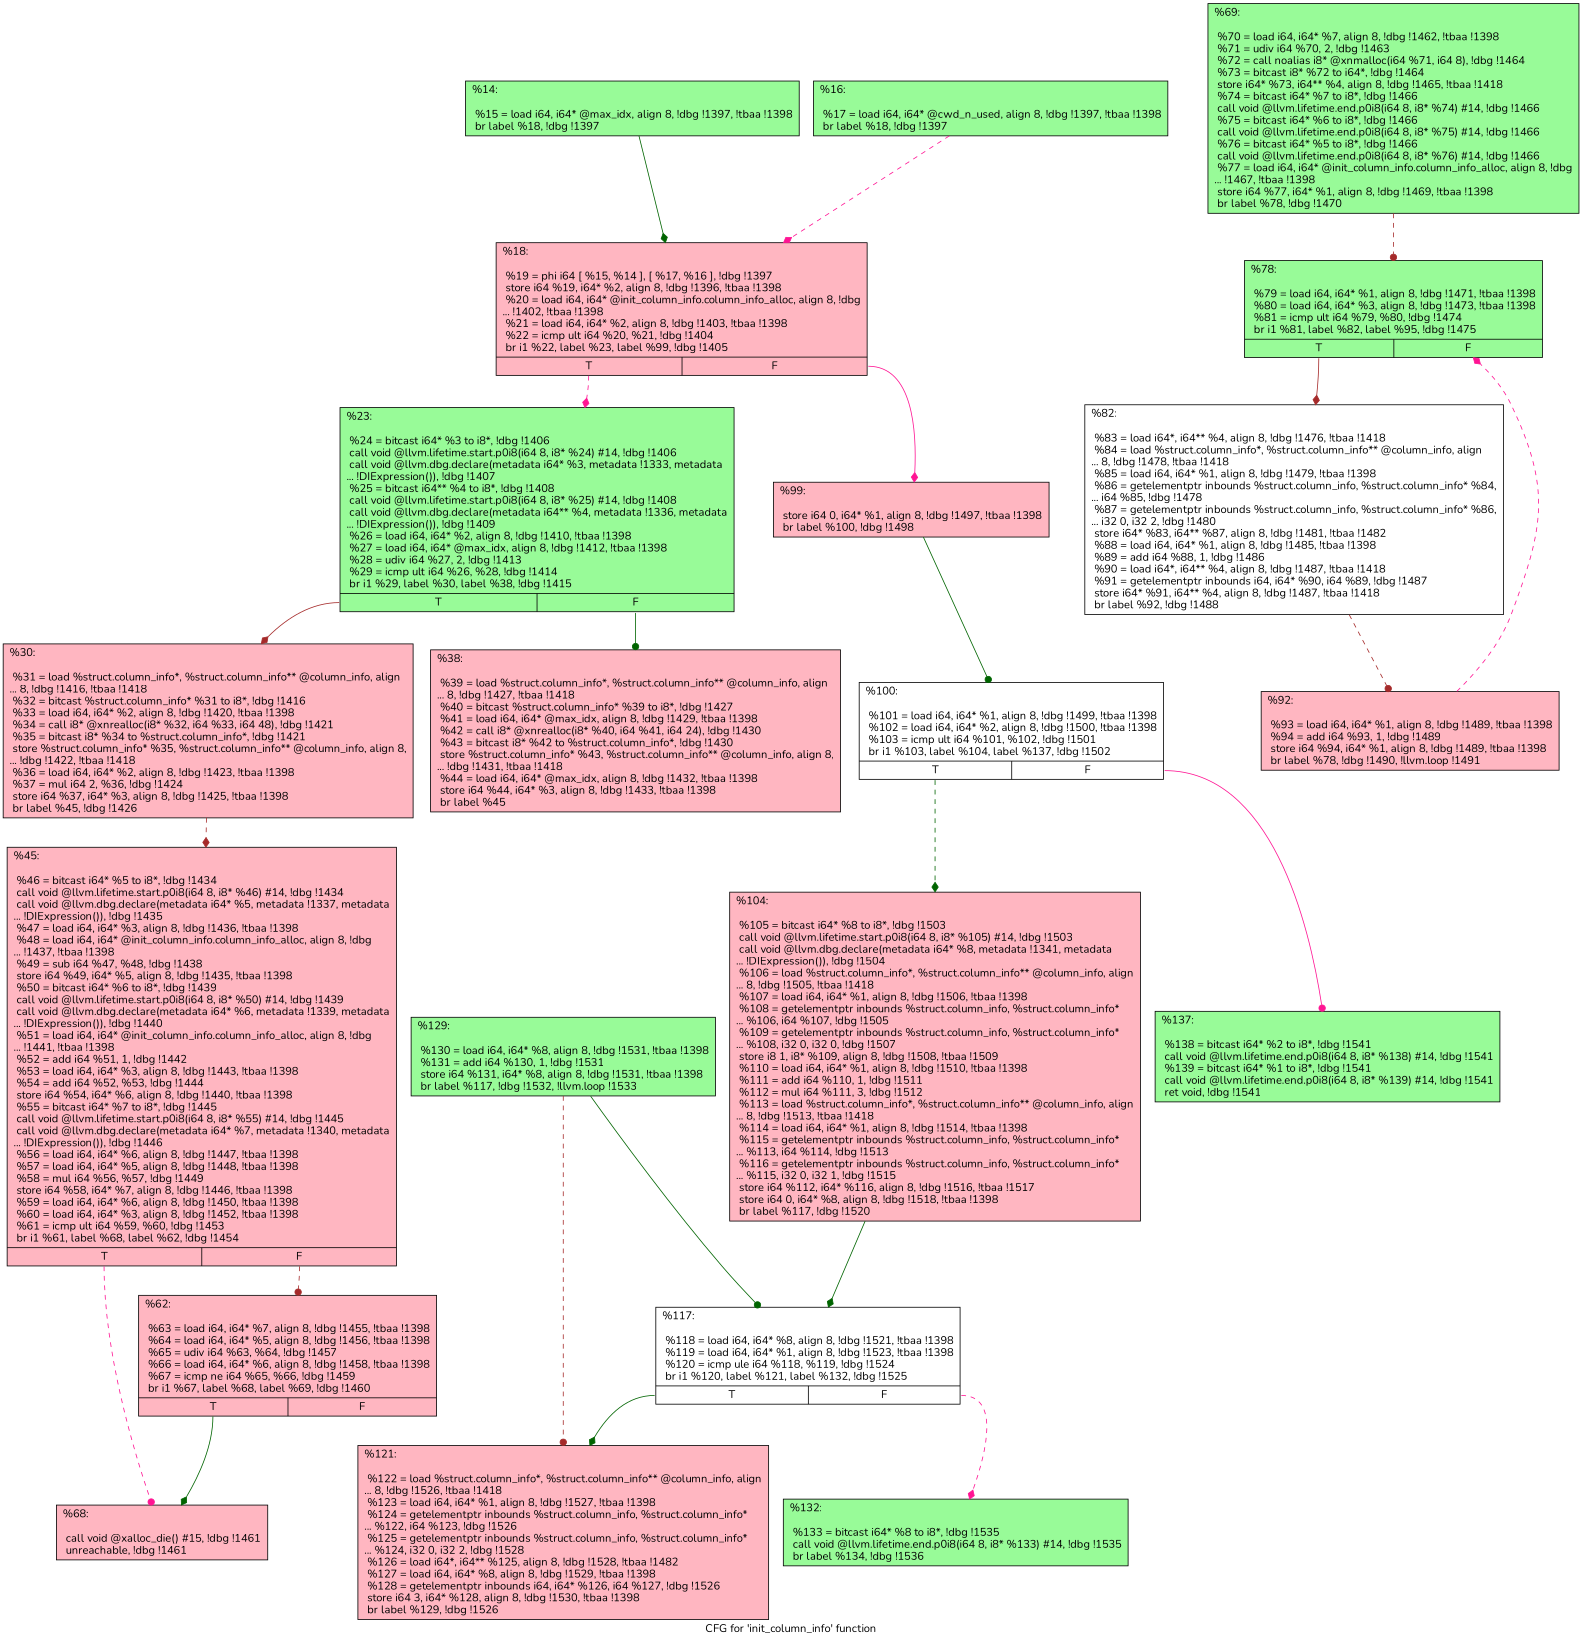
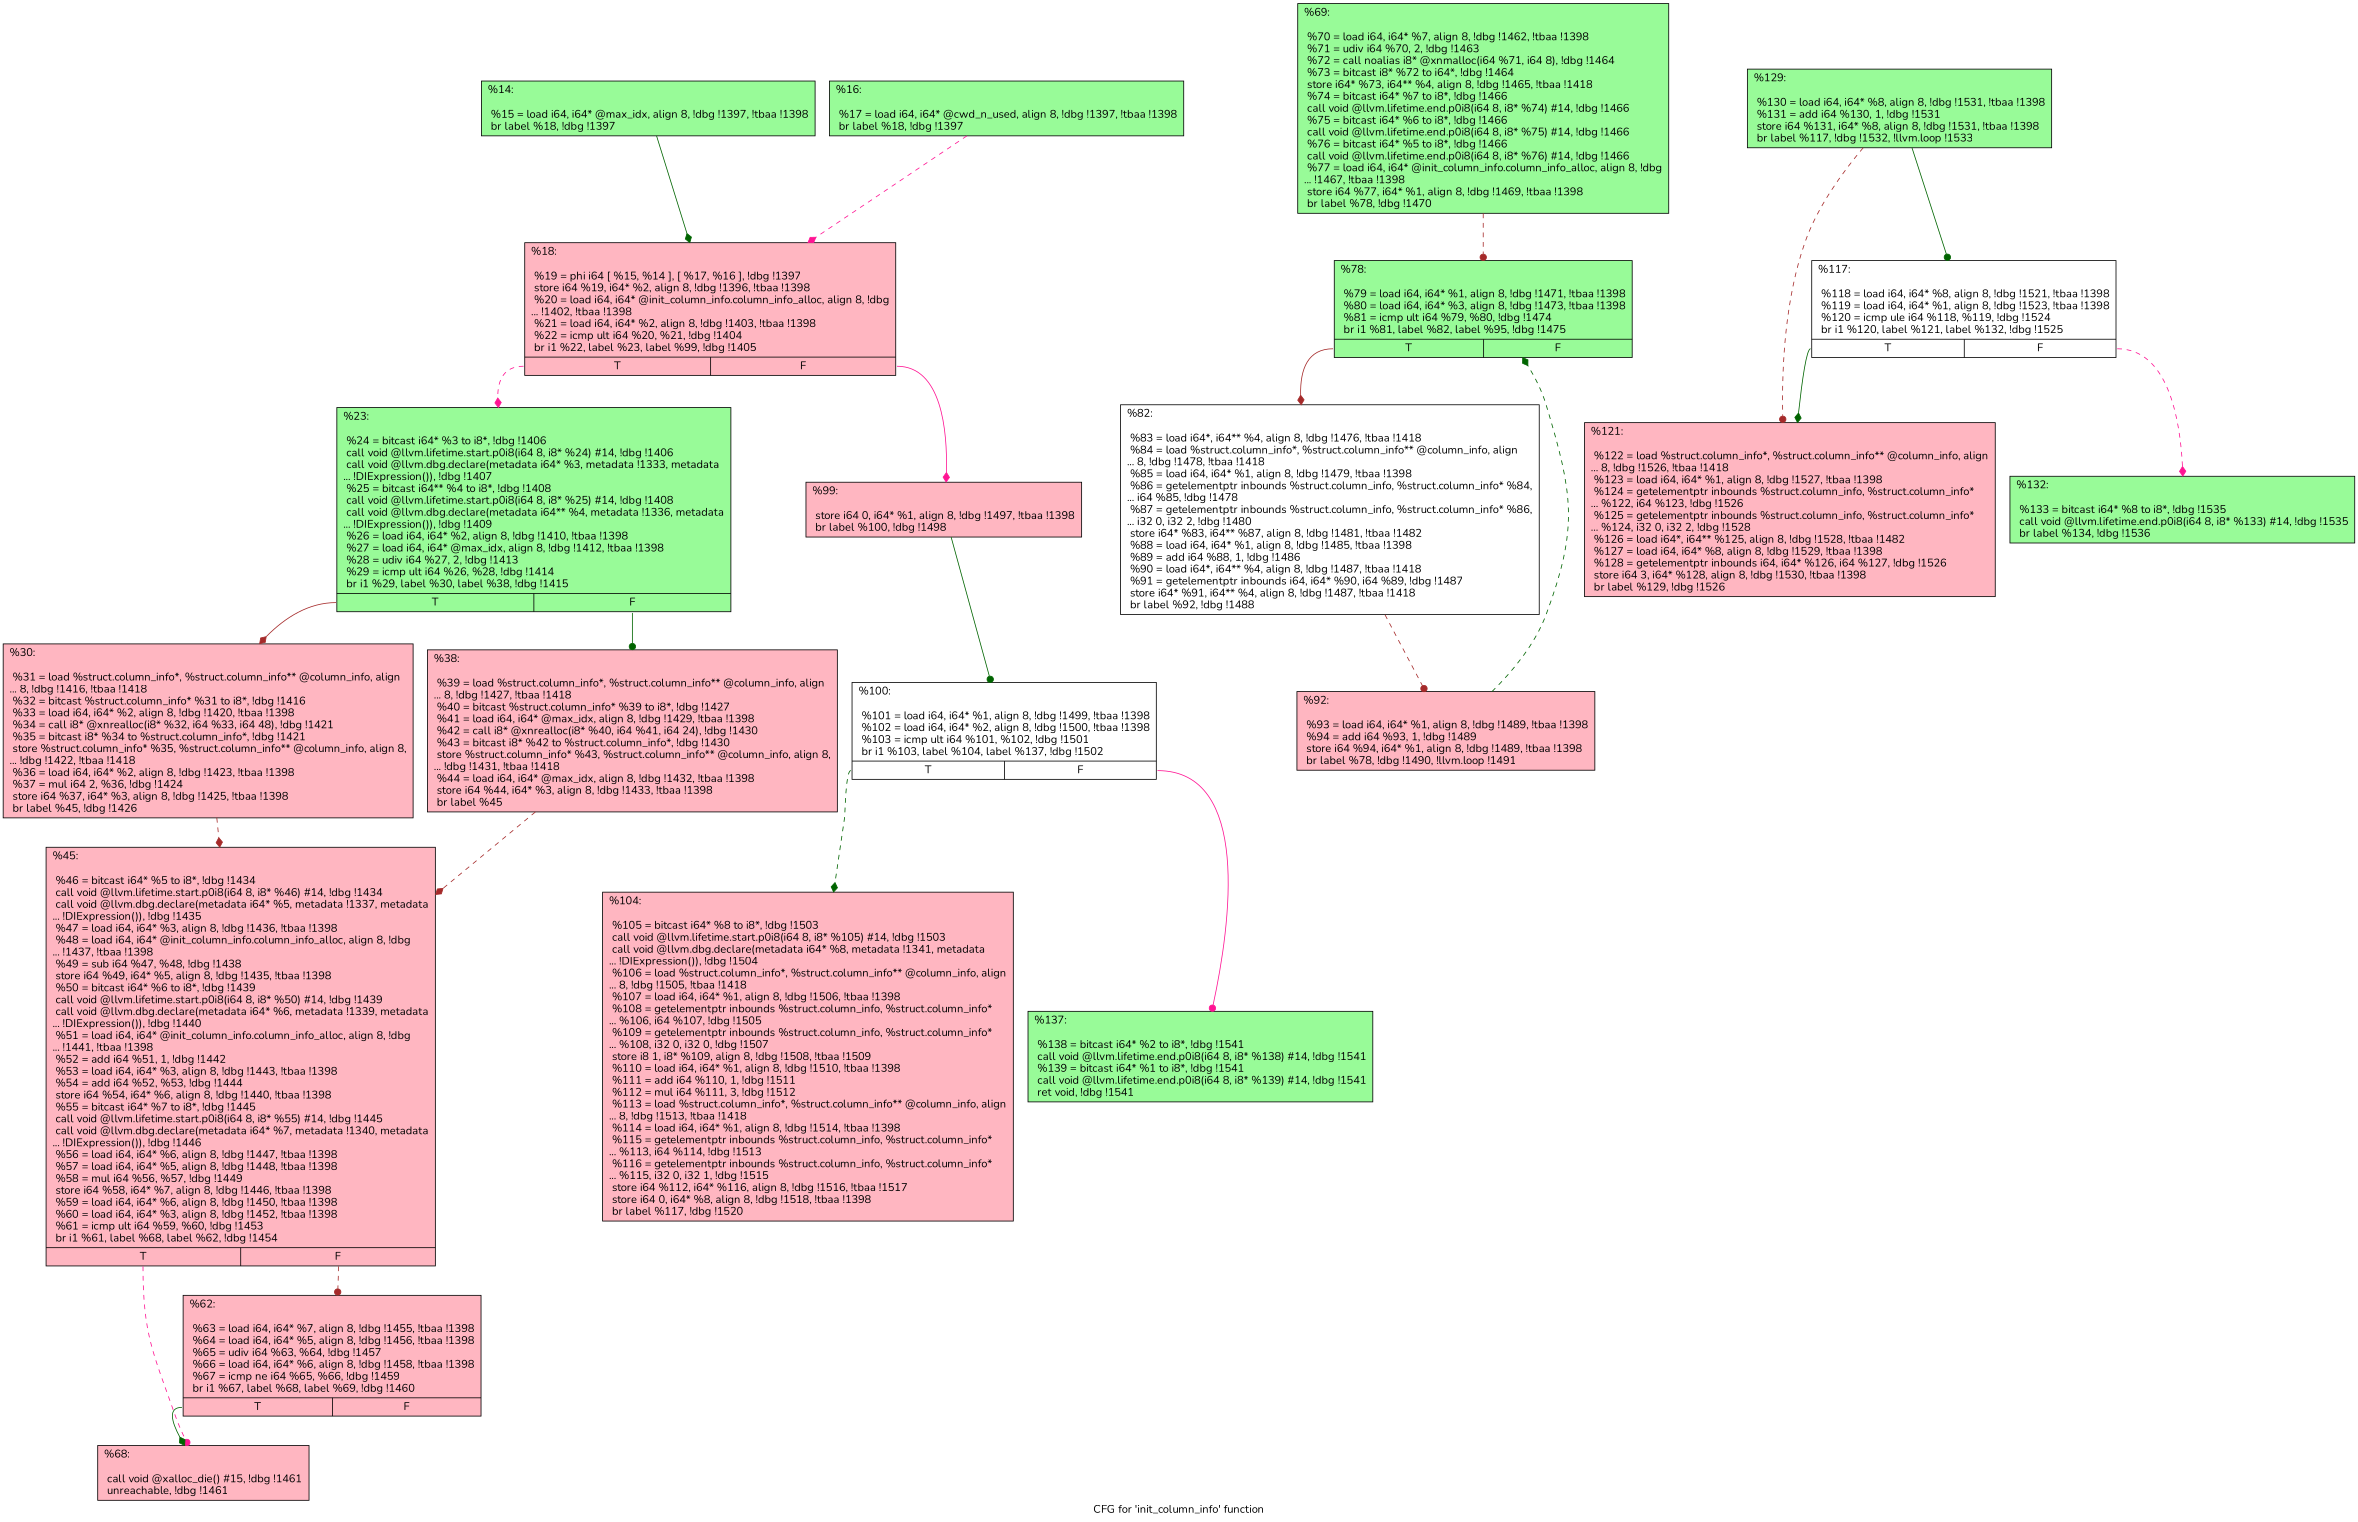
edge "%92:" -> "%78:": color deeppink -> darkgreen
edge "%38:" -> "%45:": added
edge "%104:" -> "%117:": removed
